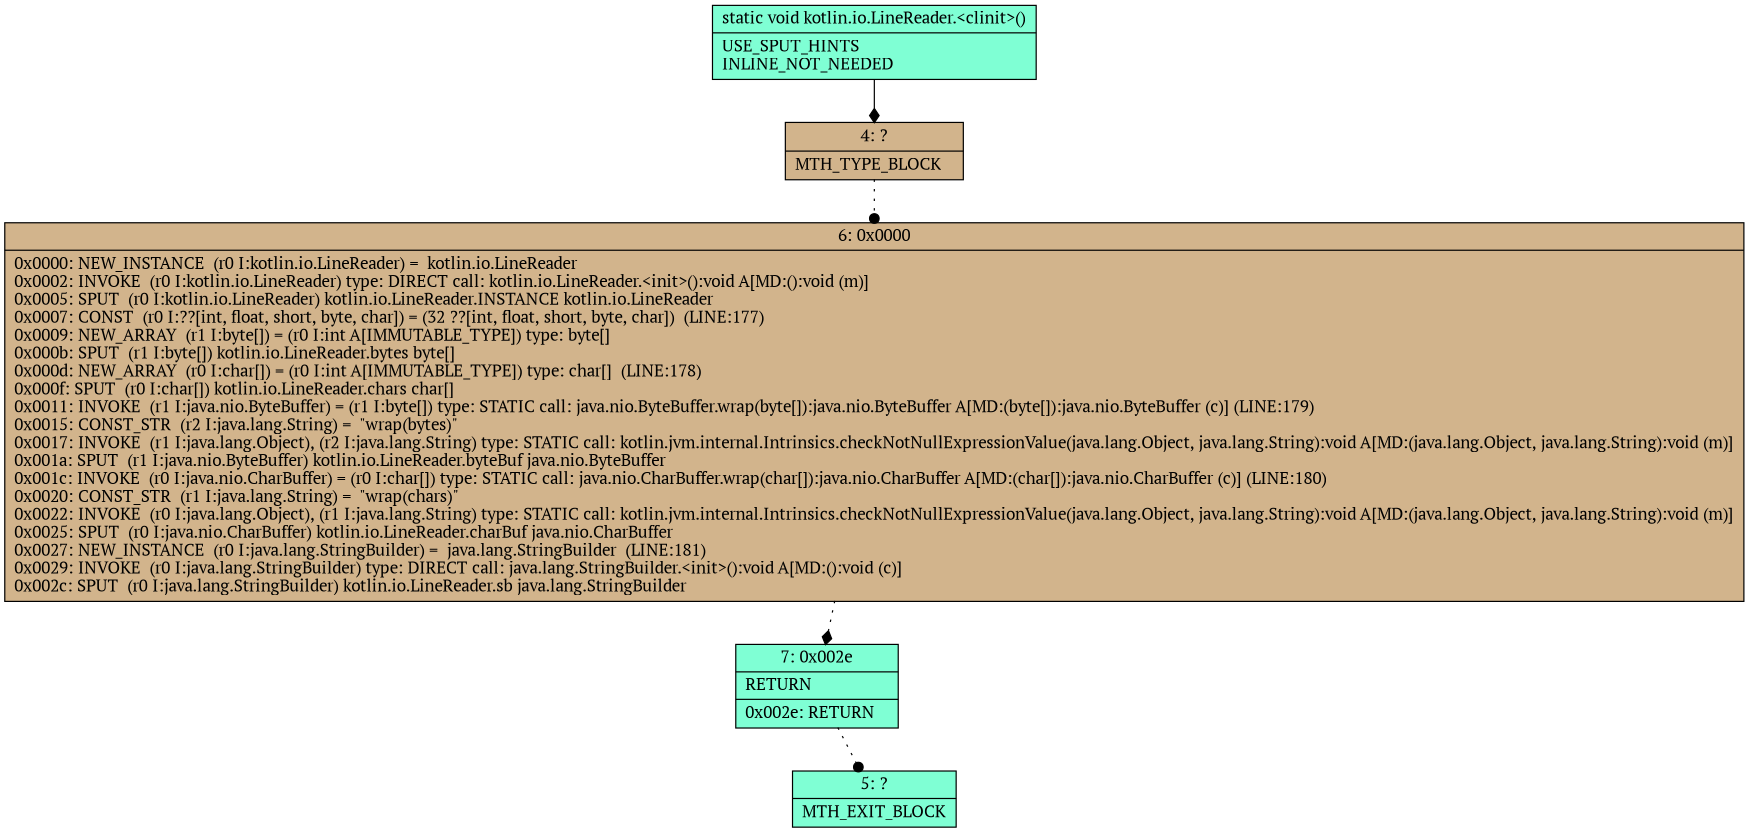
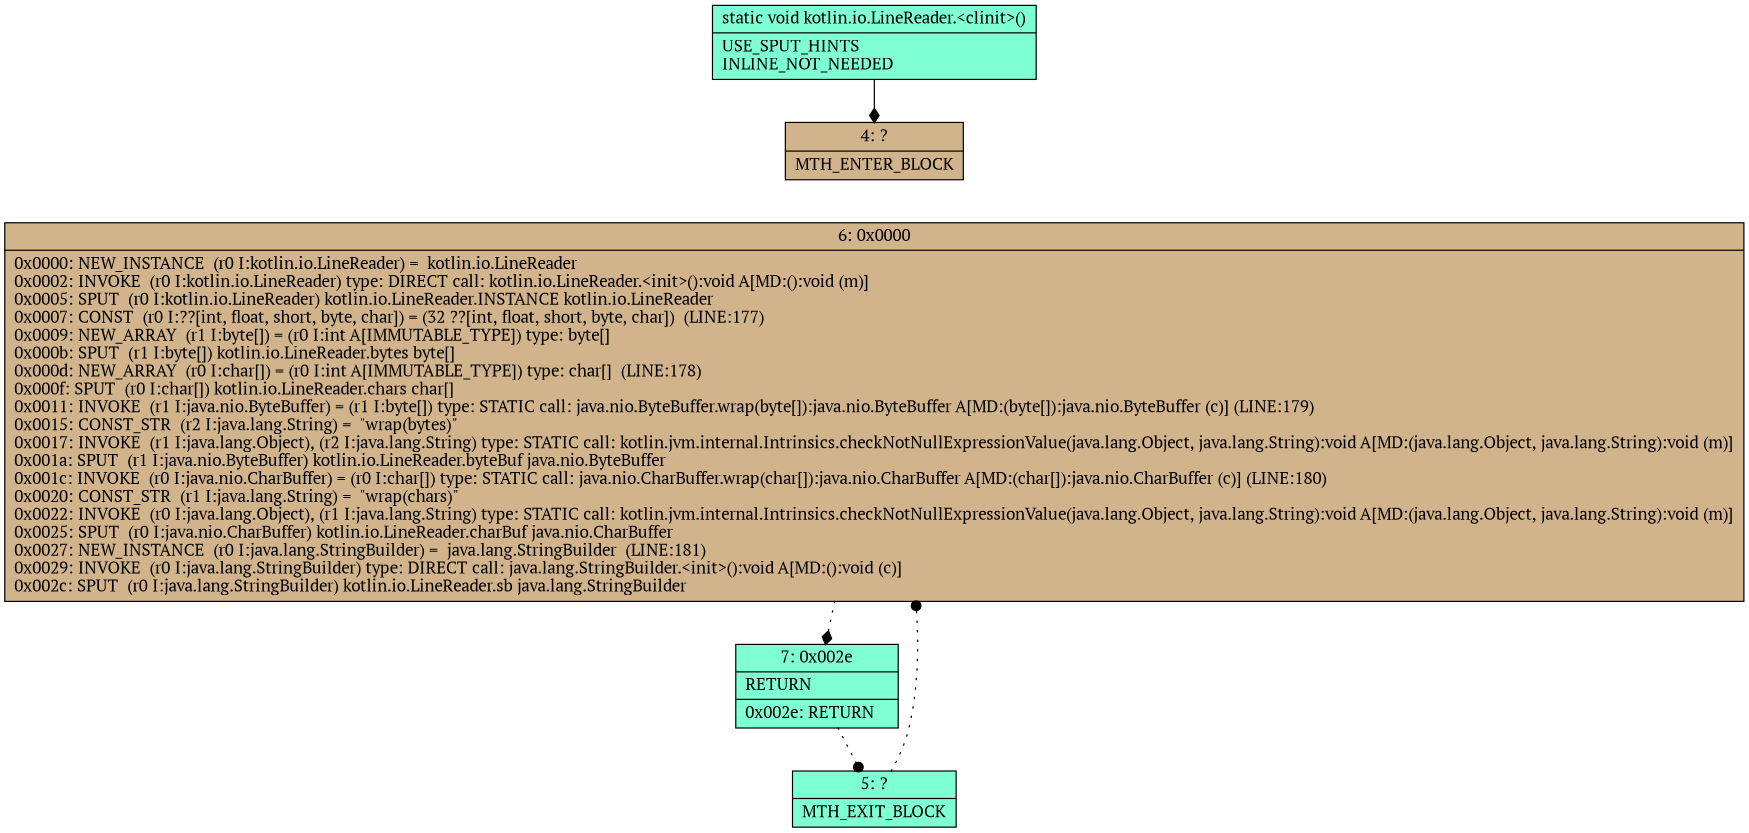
node "4: ?": text "MTH_TYPE_BLOCK" -> "MTH_ENTER_BLOCK"
edge "4: ?" -> "6: 0x0000": now "5: ?" -> "6: 0x0000"
